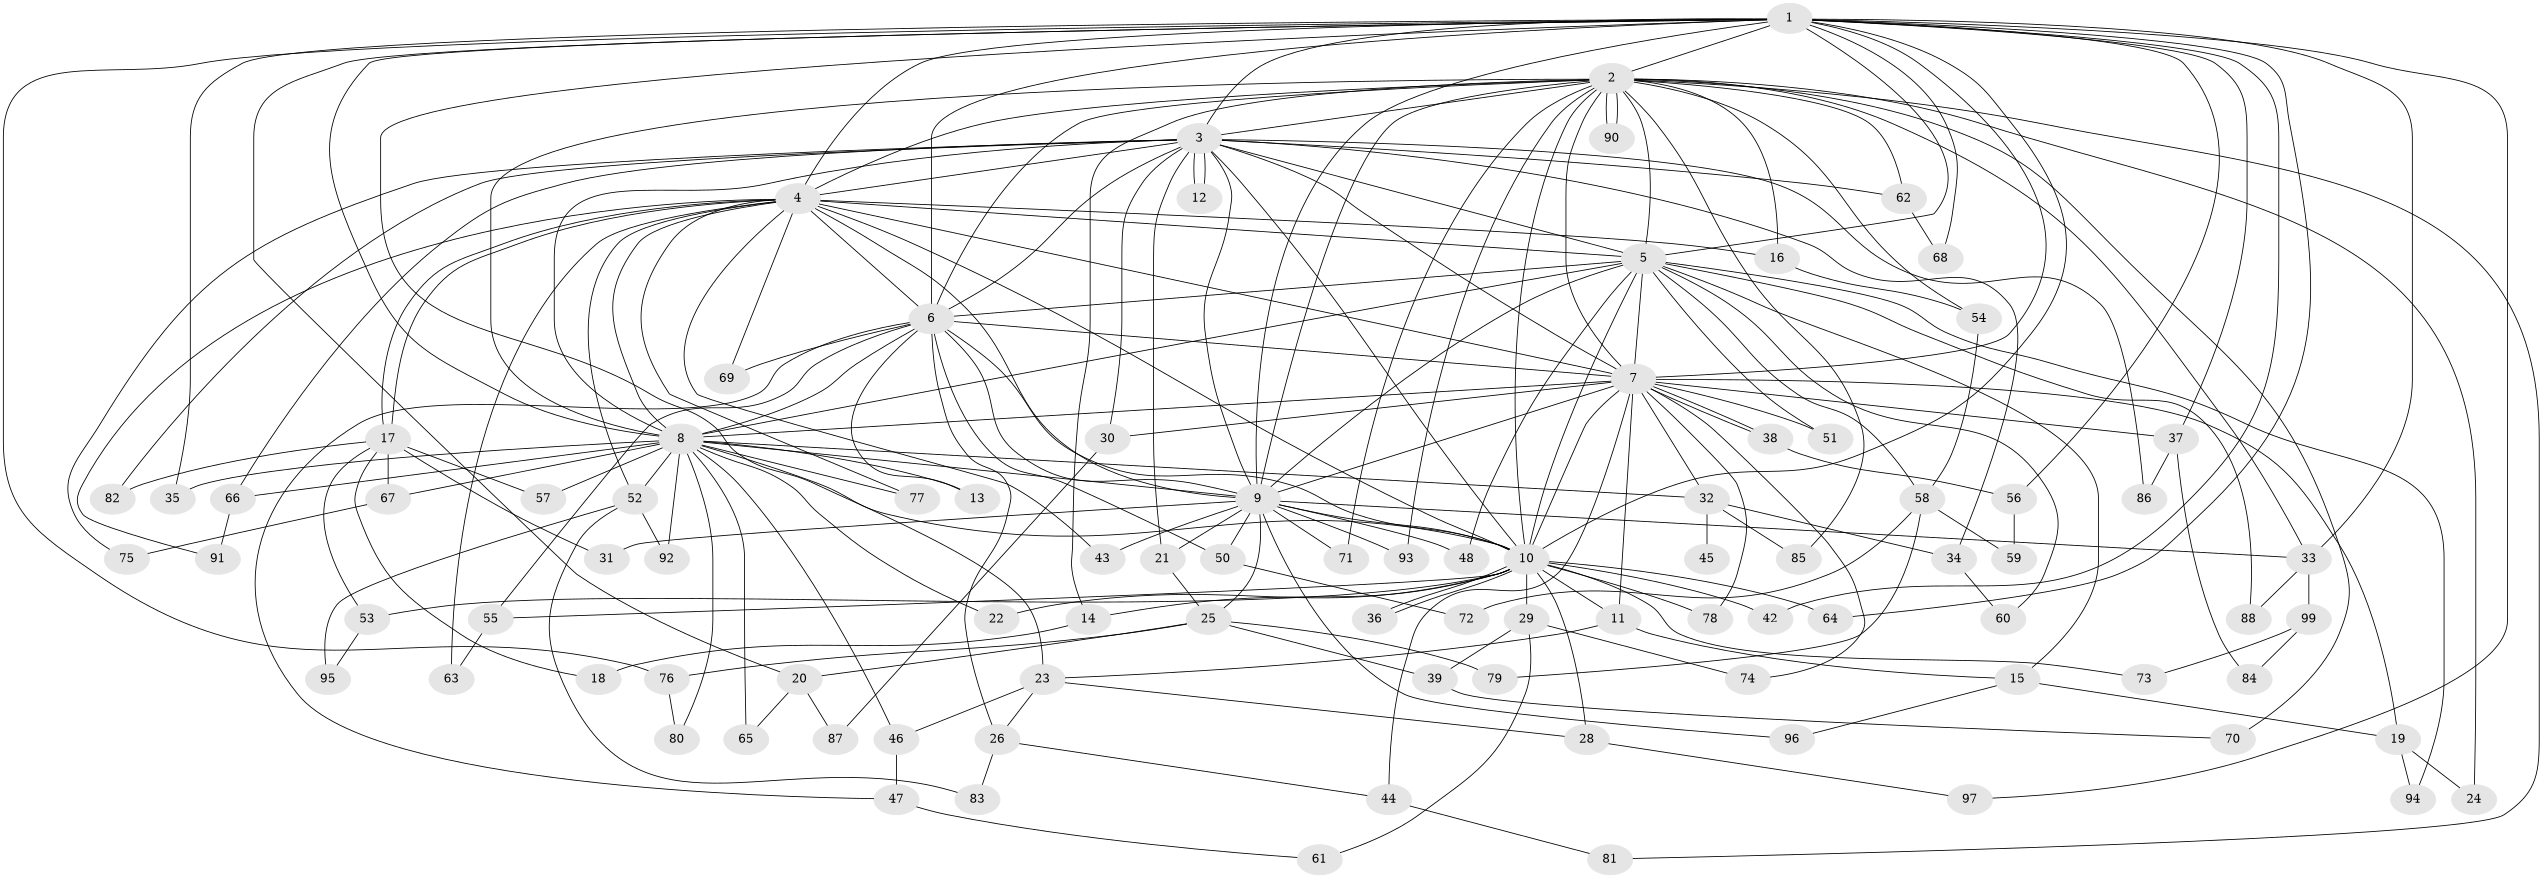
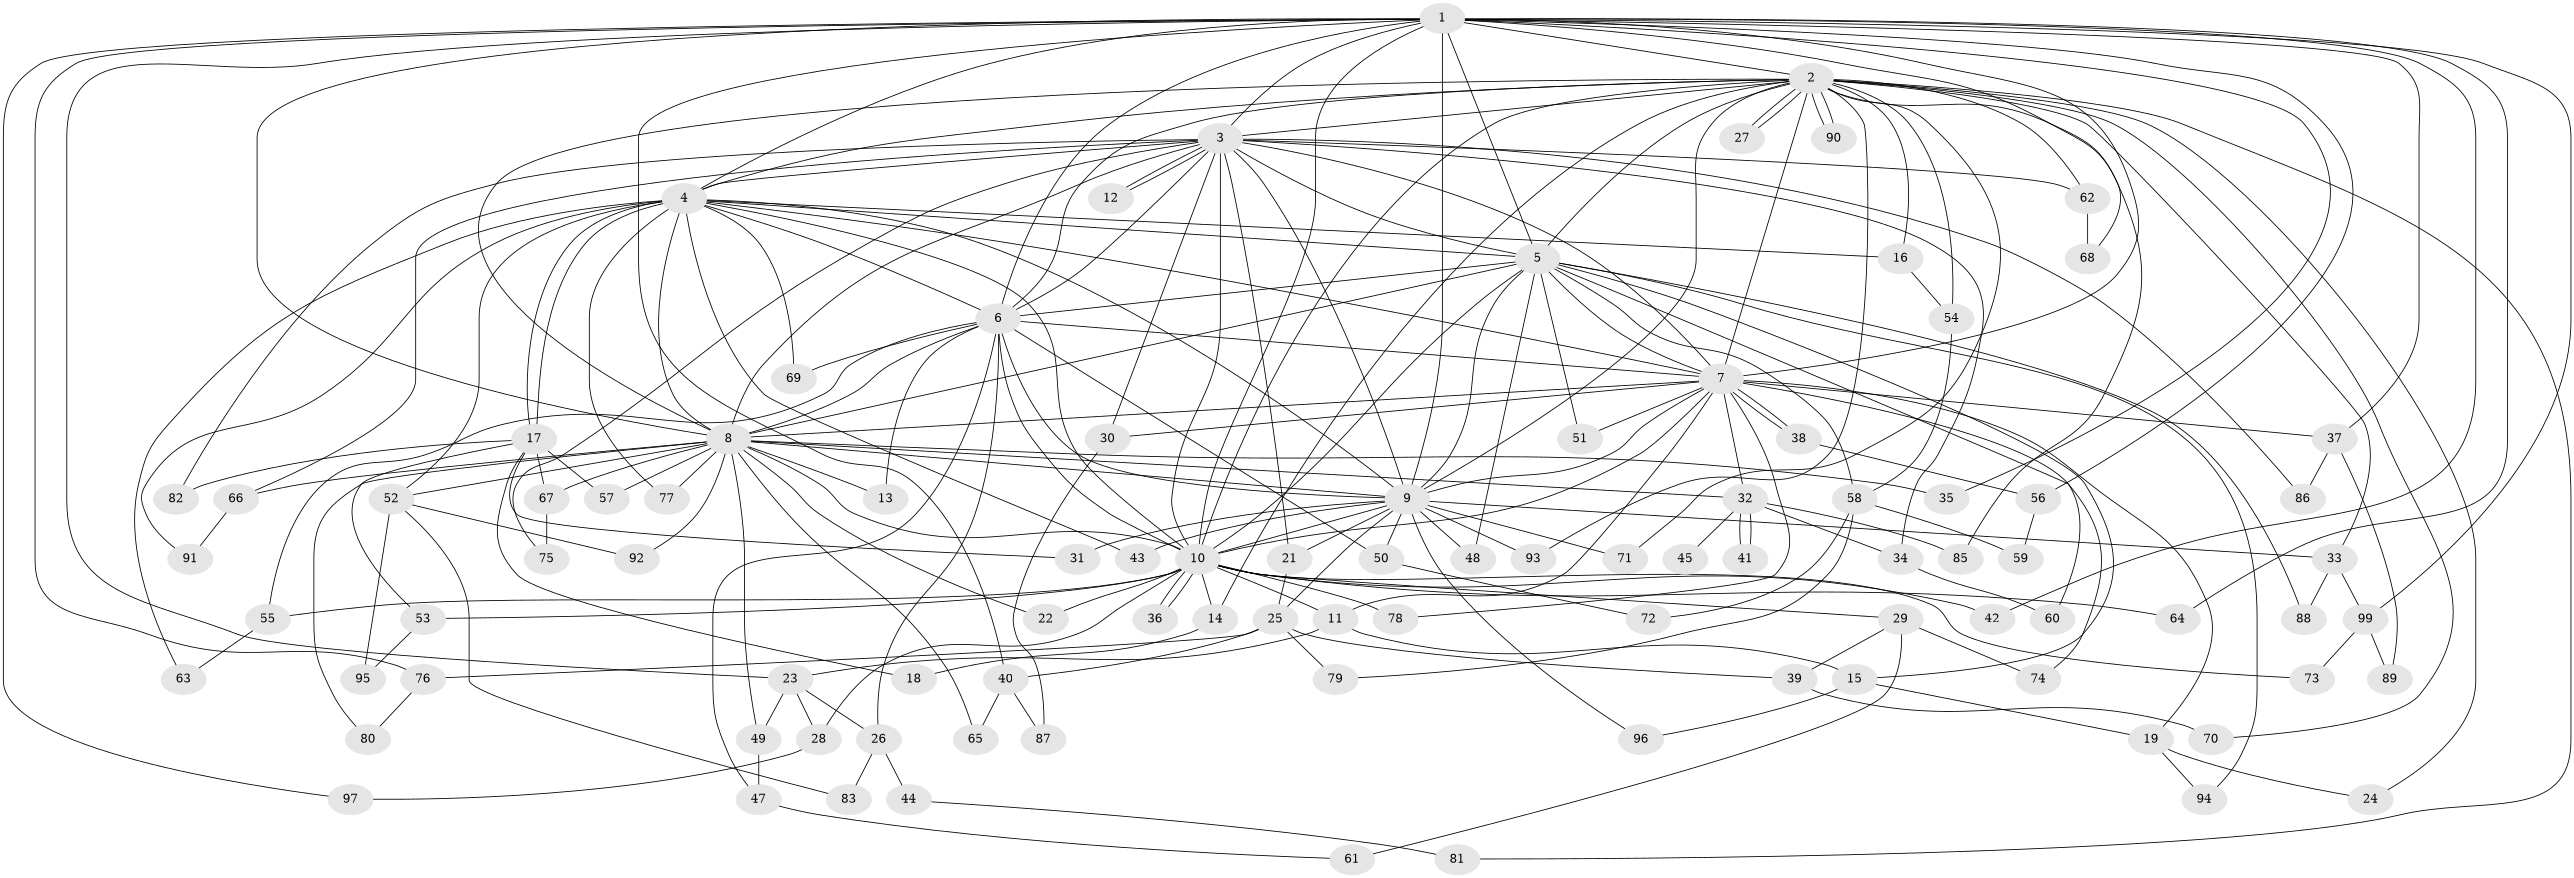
edge "1" -- "33": now "1" -- "99"
node "27": added
node "41": added
edge "7" -- "44": removed
node "20": label "20" -> "40"
node "84": label "84" -> "89"
node "46": label "46" -> "49"
